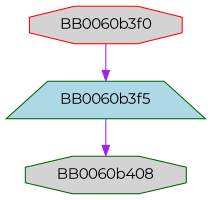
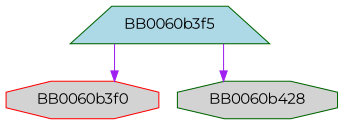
edge "BB0060b3f0" -> "BB0060b3f5": reversed
node "BB0060b408": label "BB0060b408" -> "BB0060b428"
